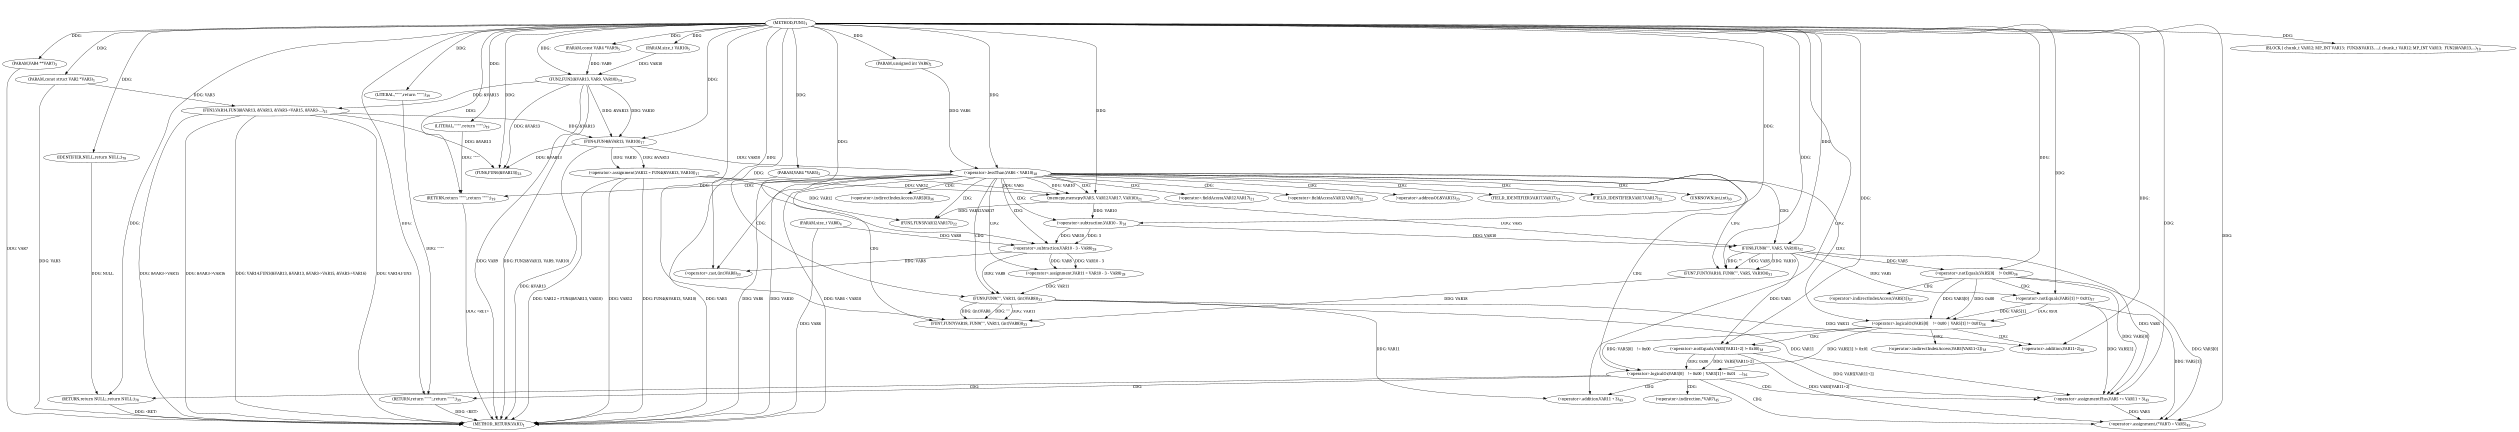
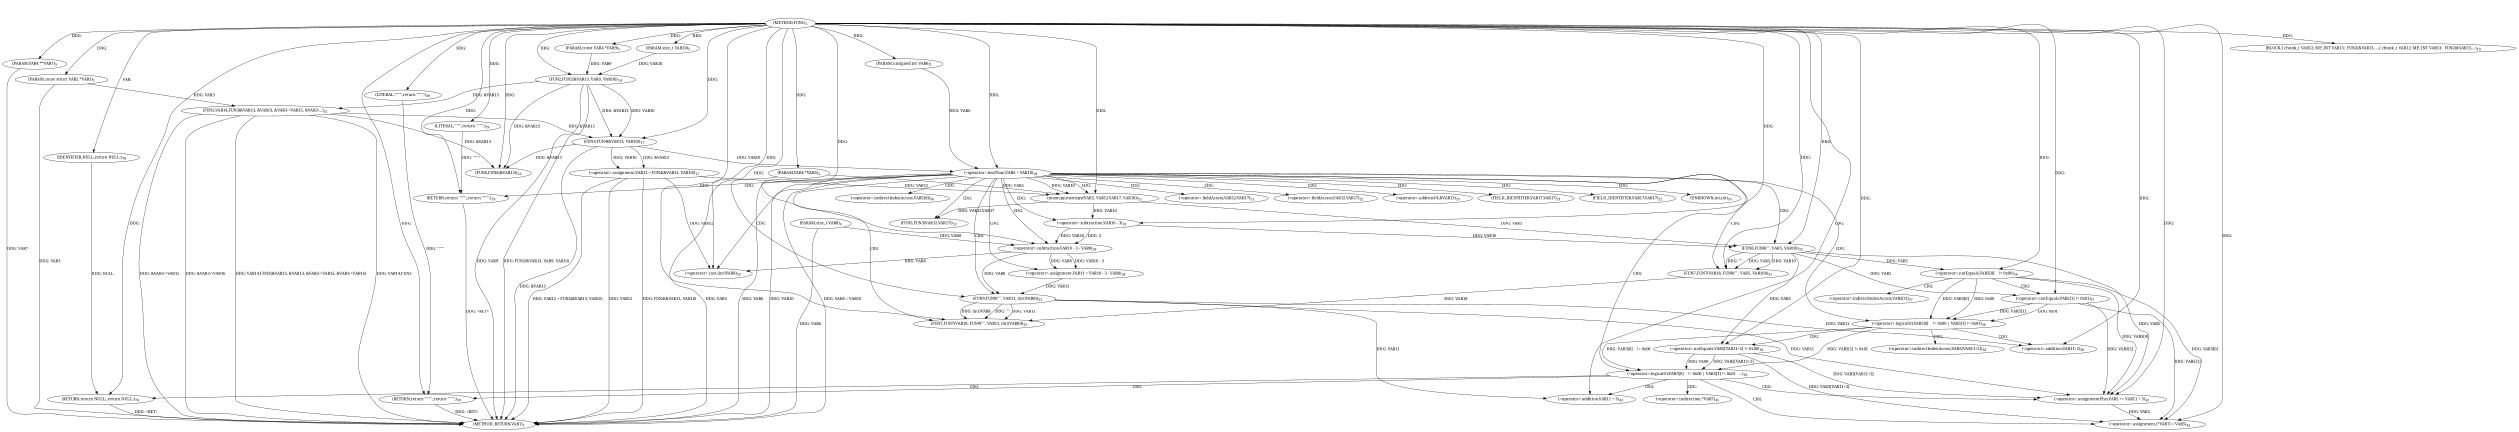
edge "(METHOD,FUN1)" -> "(IDENTIFIER,NULL,return NULL;)": label "DDG: " -> "VAR: "
edge "(<operator>.assignment,VAR12 = FUN4(&VAR13, VAR10))" -> "(FUN5,FUN5(VAR12.VAR17))": now "(<operator>.assignment,VAR12 = FUN4(&VAR13, VAR10))" -> "(<operator>.cast,(int)VAR8)"
